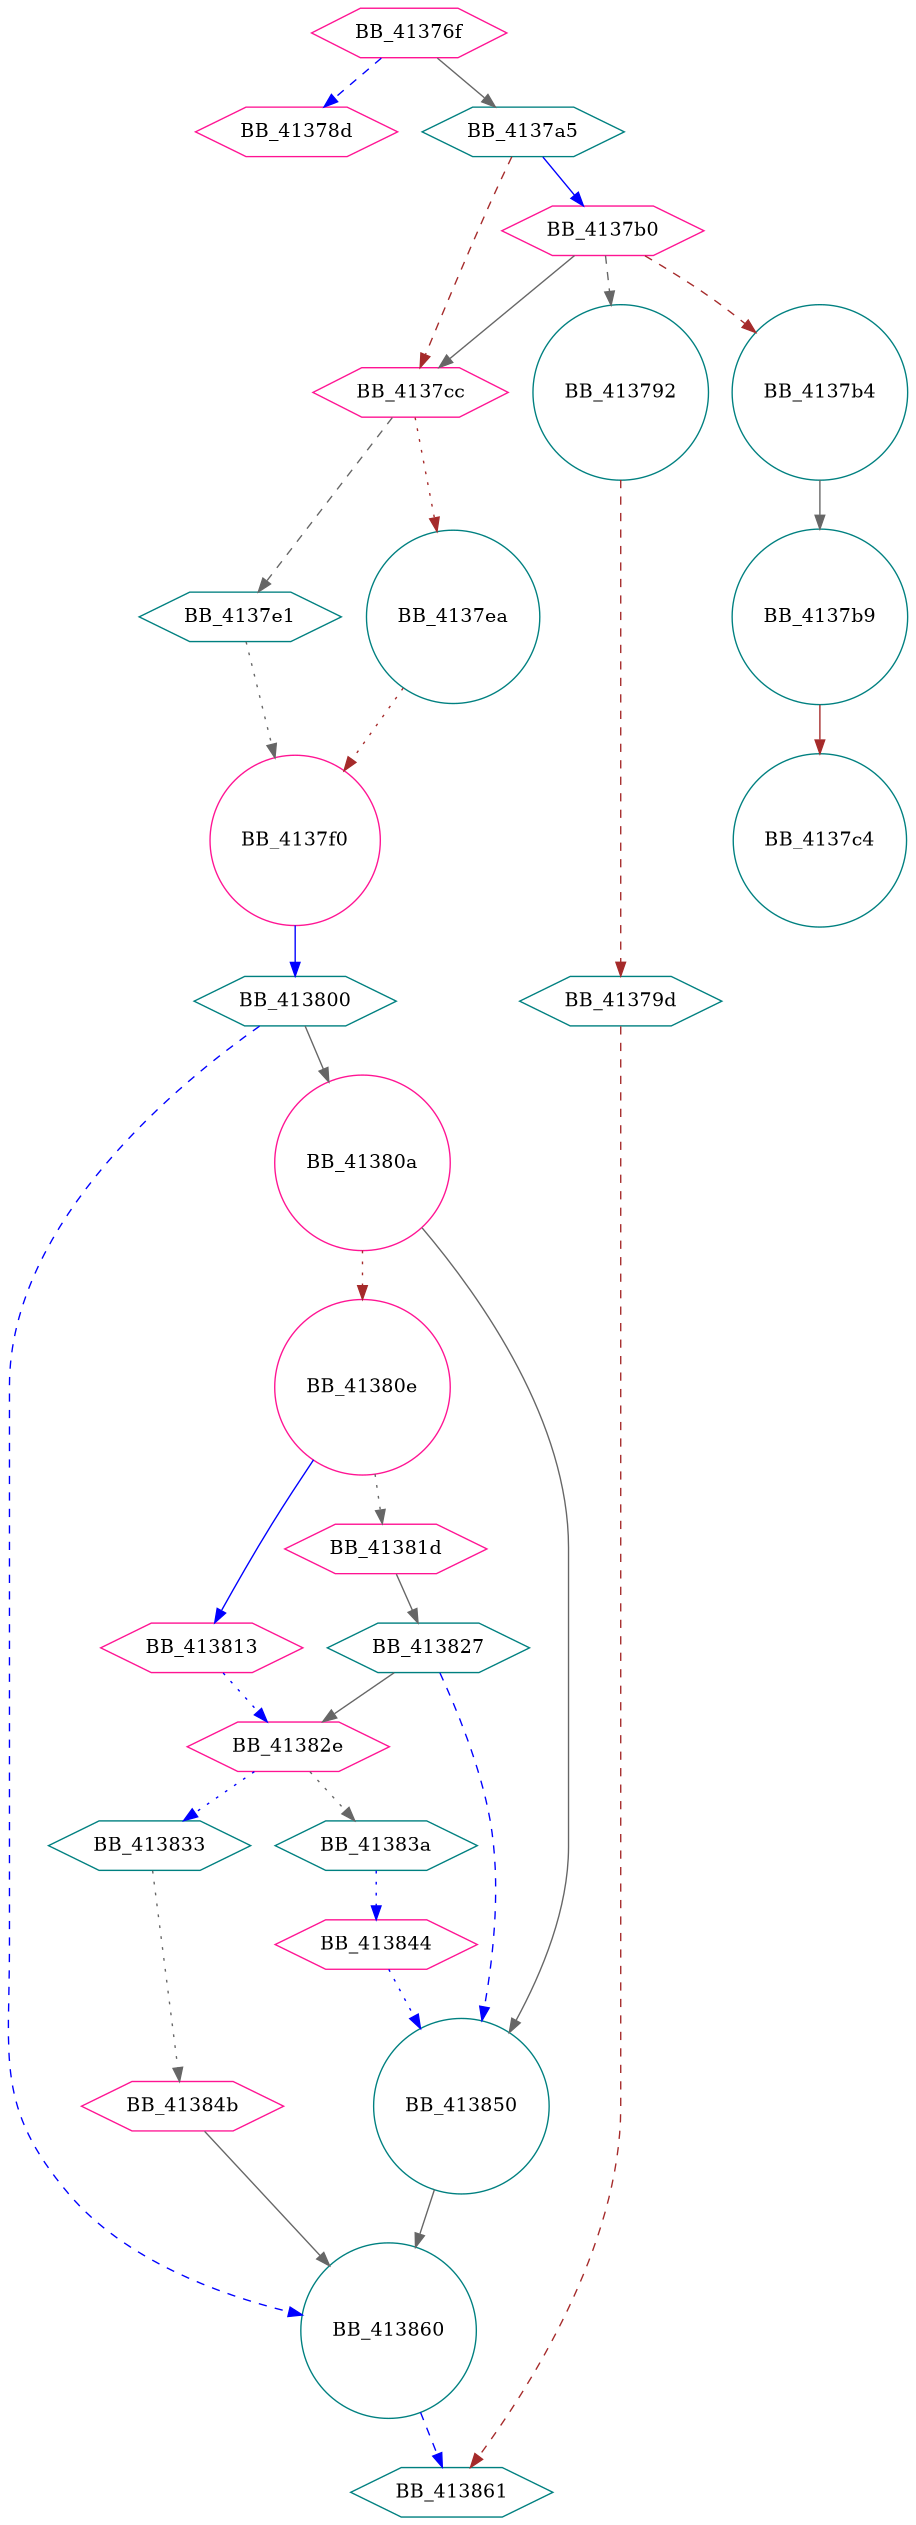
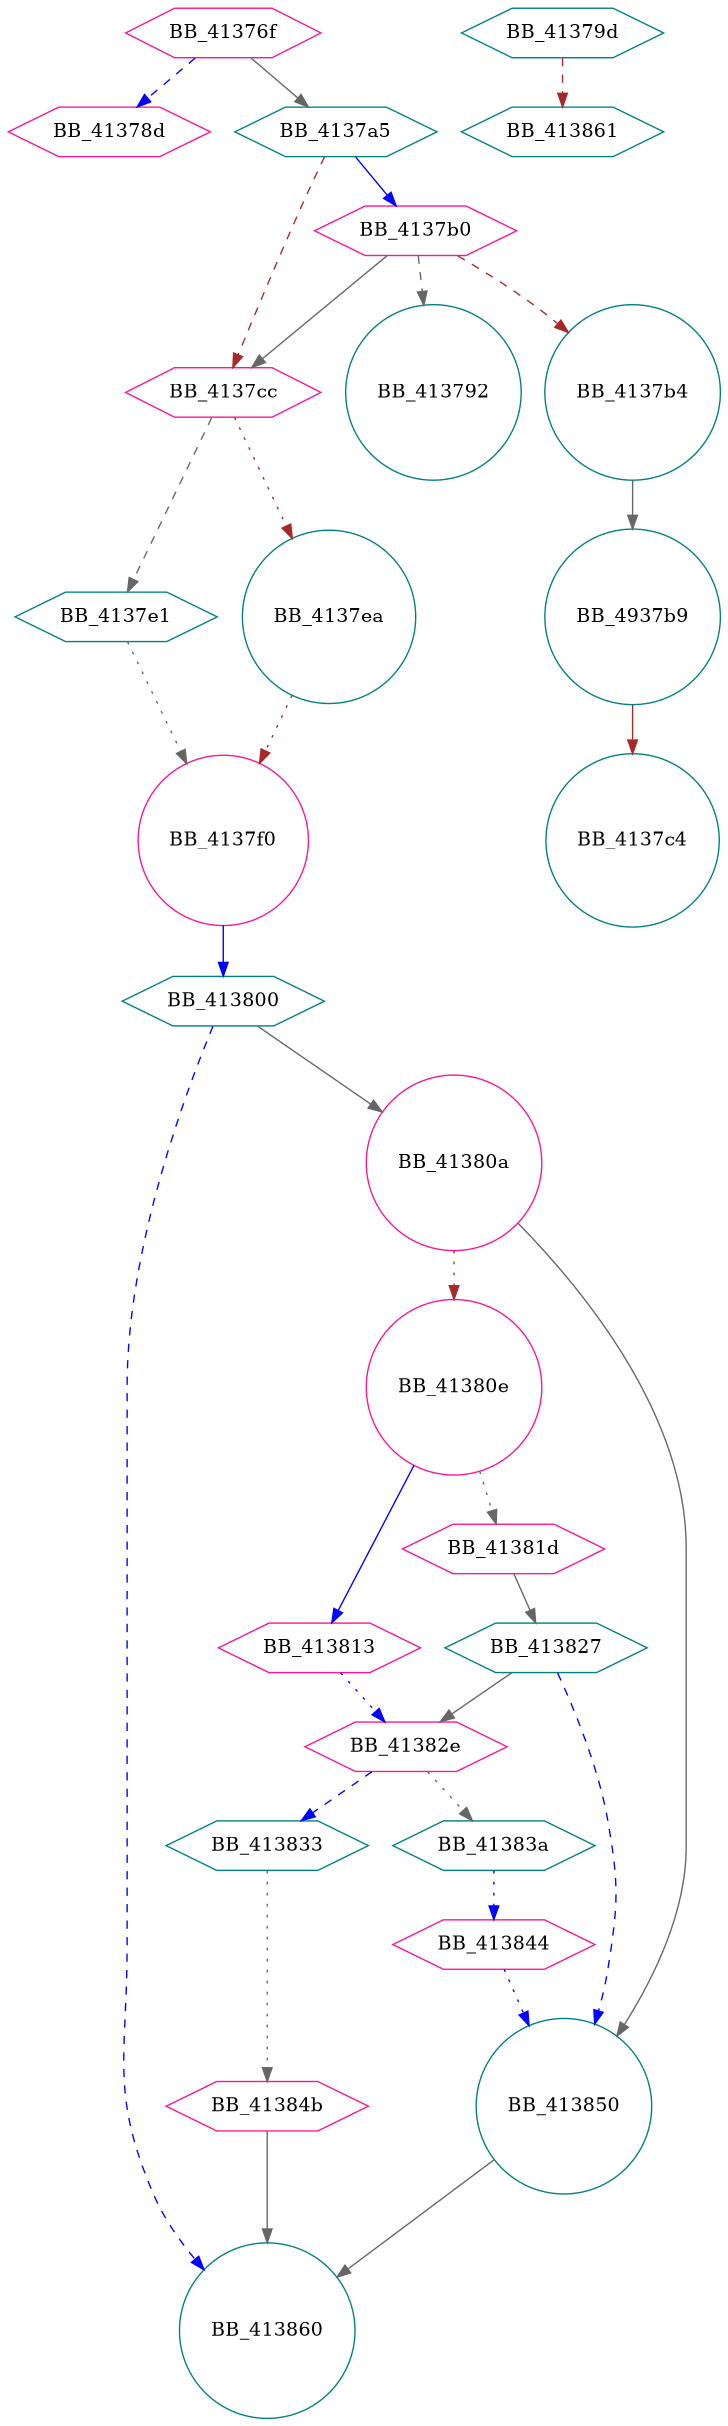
node "BB_4137b9": label "BB_4137b9" -> "BB_4937b9"
edge "BB_413792" -> "BB_41379d": removed
edge "BB_41382e" -> "BB_413833": style dotted -> dashed
edge "BB_413860" -> "BB_413861": removed
